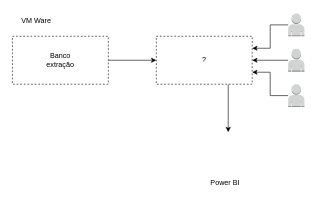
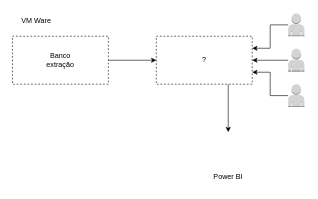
node "Power BI": moved (225, 183) -> (228, 177)
